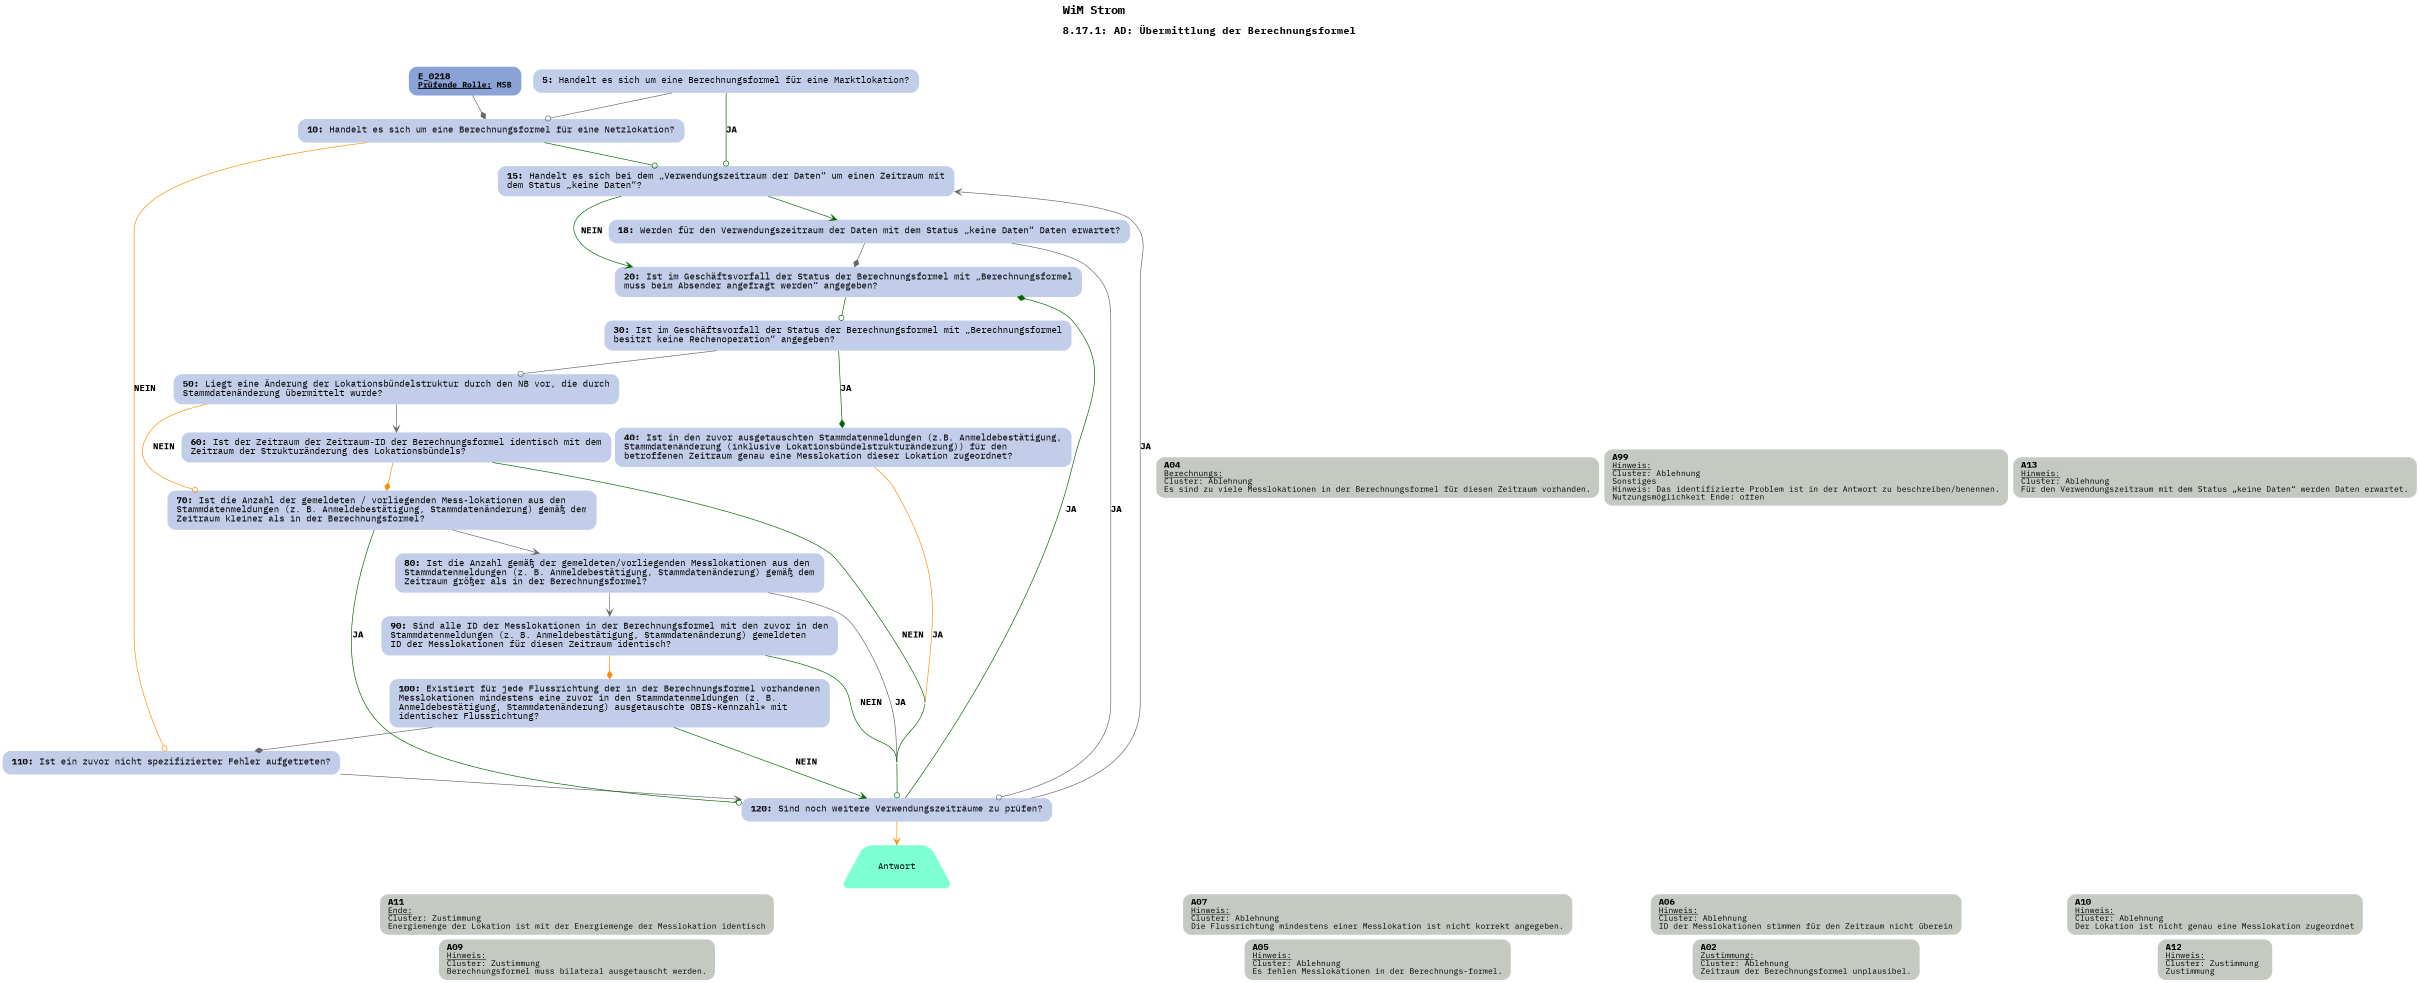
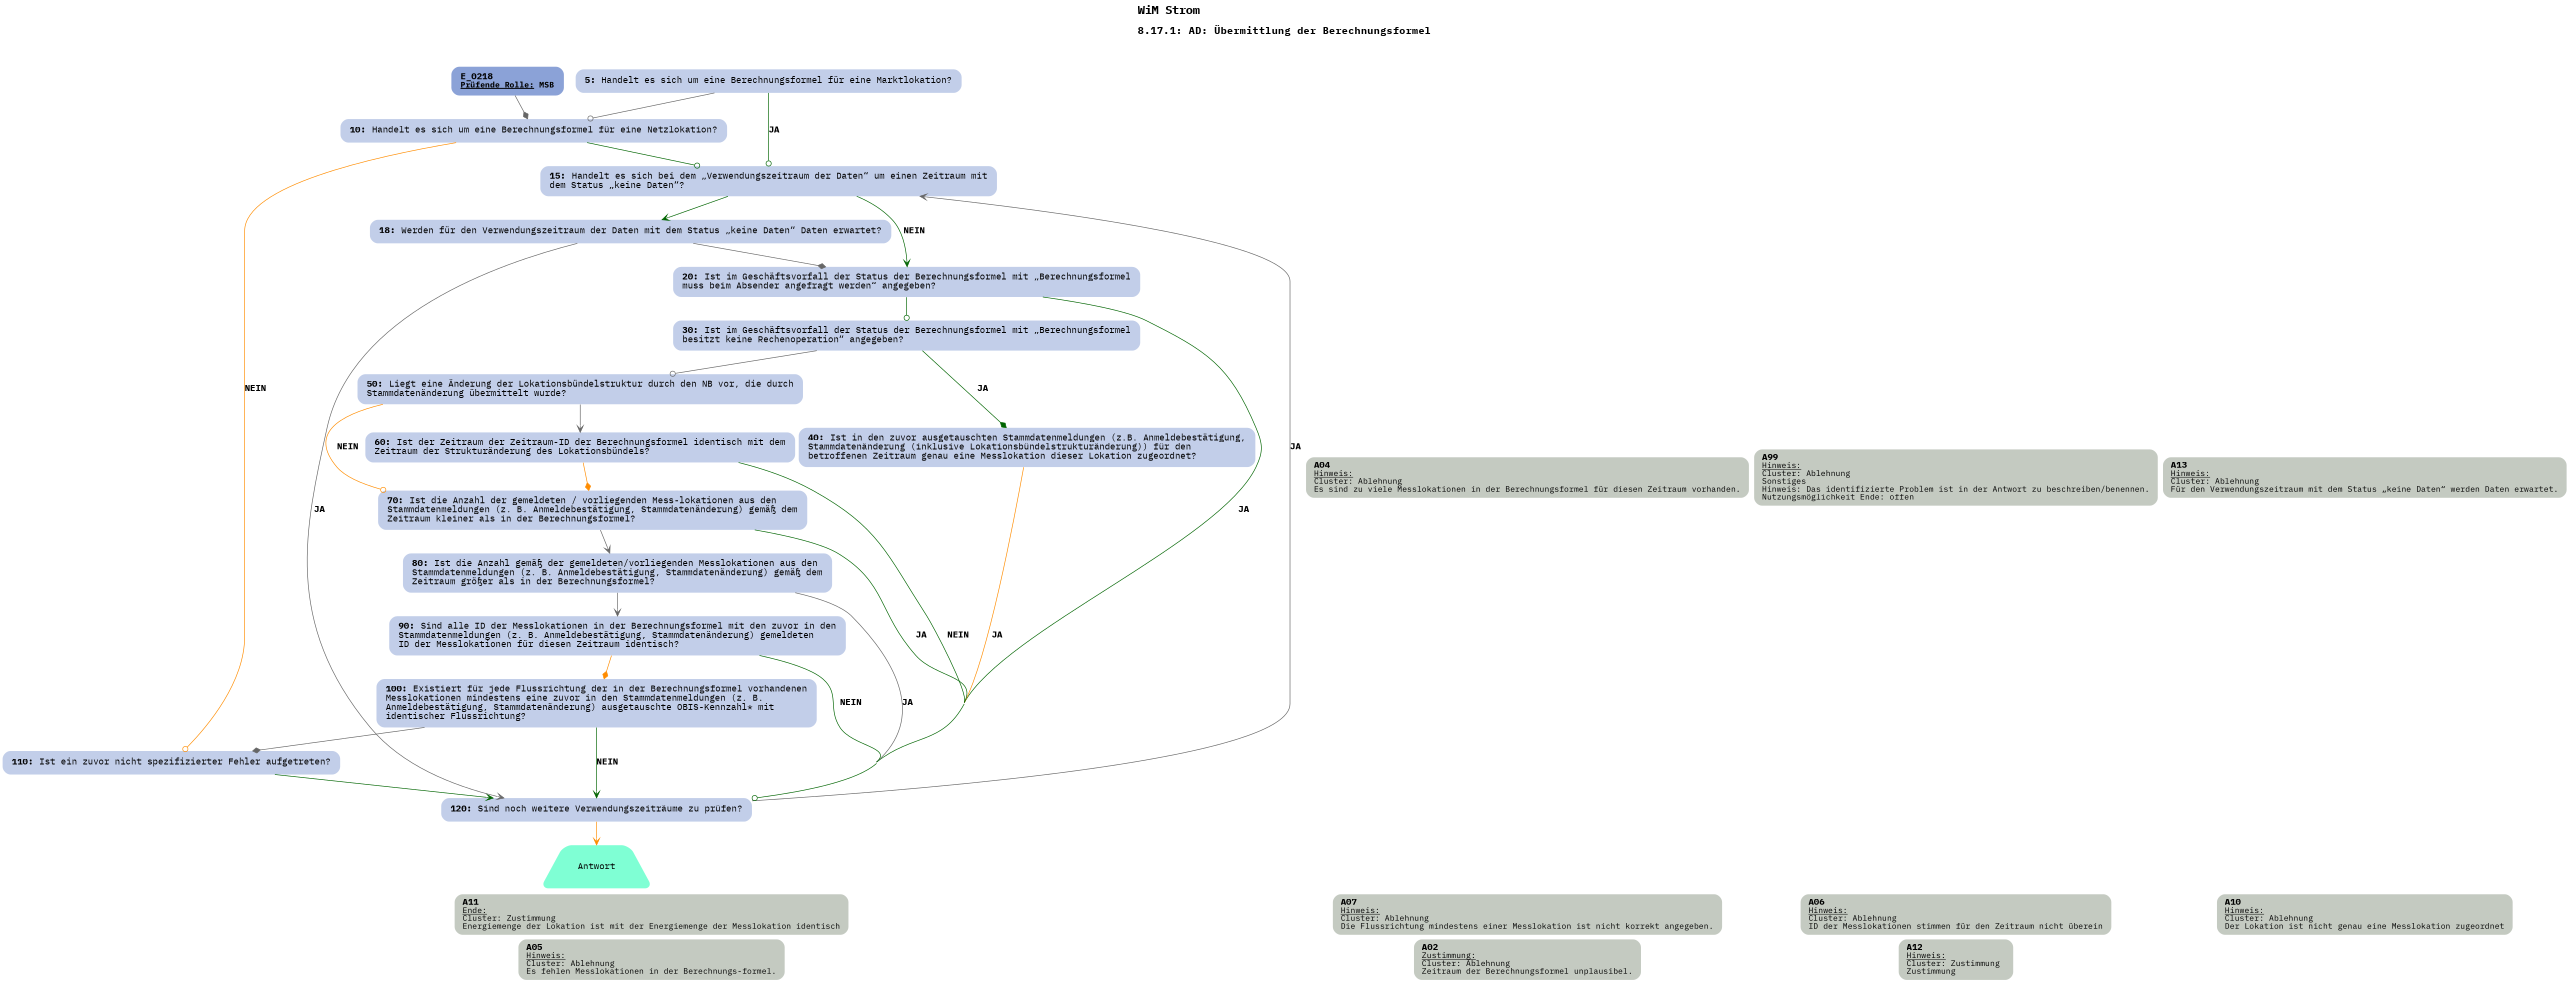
node "A04": text "Berechnungs:" -> "Hinweis:"
edge "18:" -> "120:": arrowhead odot -> vee
edge "120:" -> "20:": reversed
edge "110:" -> "120:": color gray40 -> darkgreen
node "A09": removed
